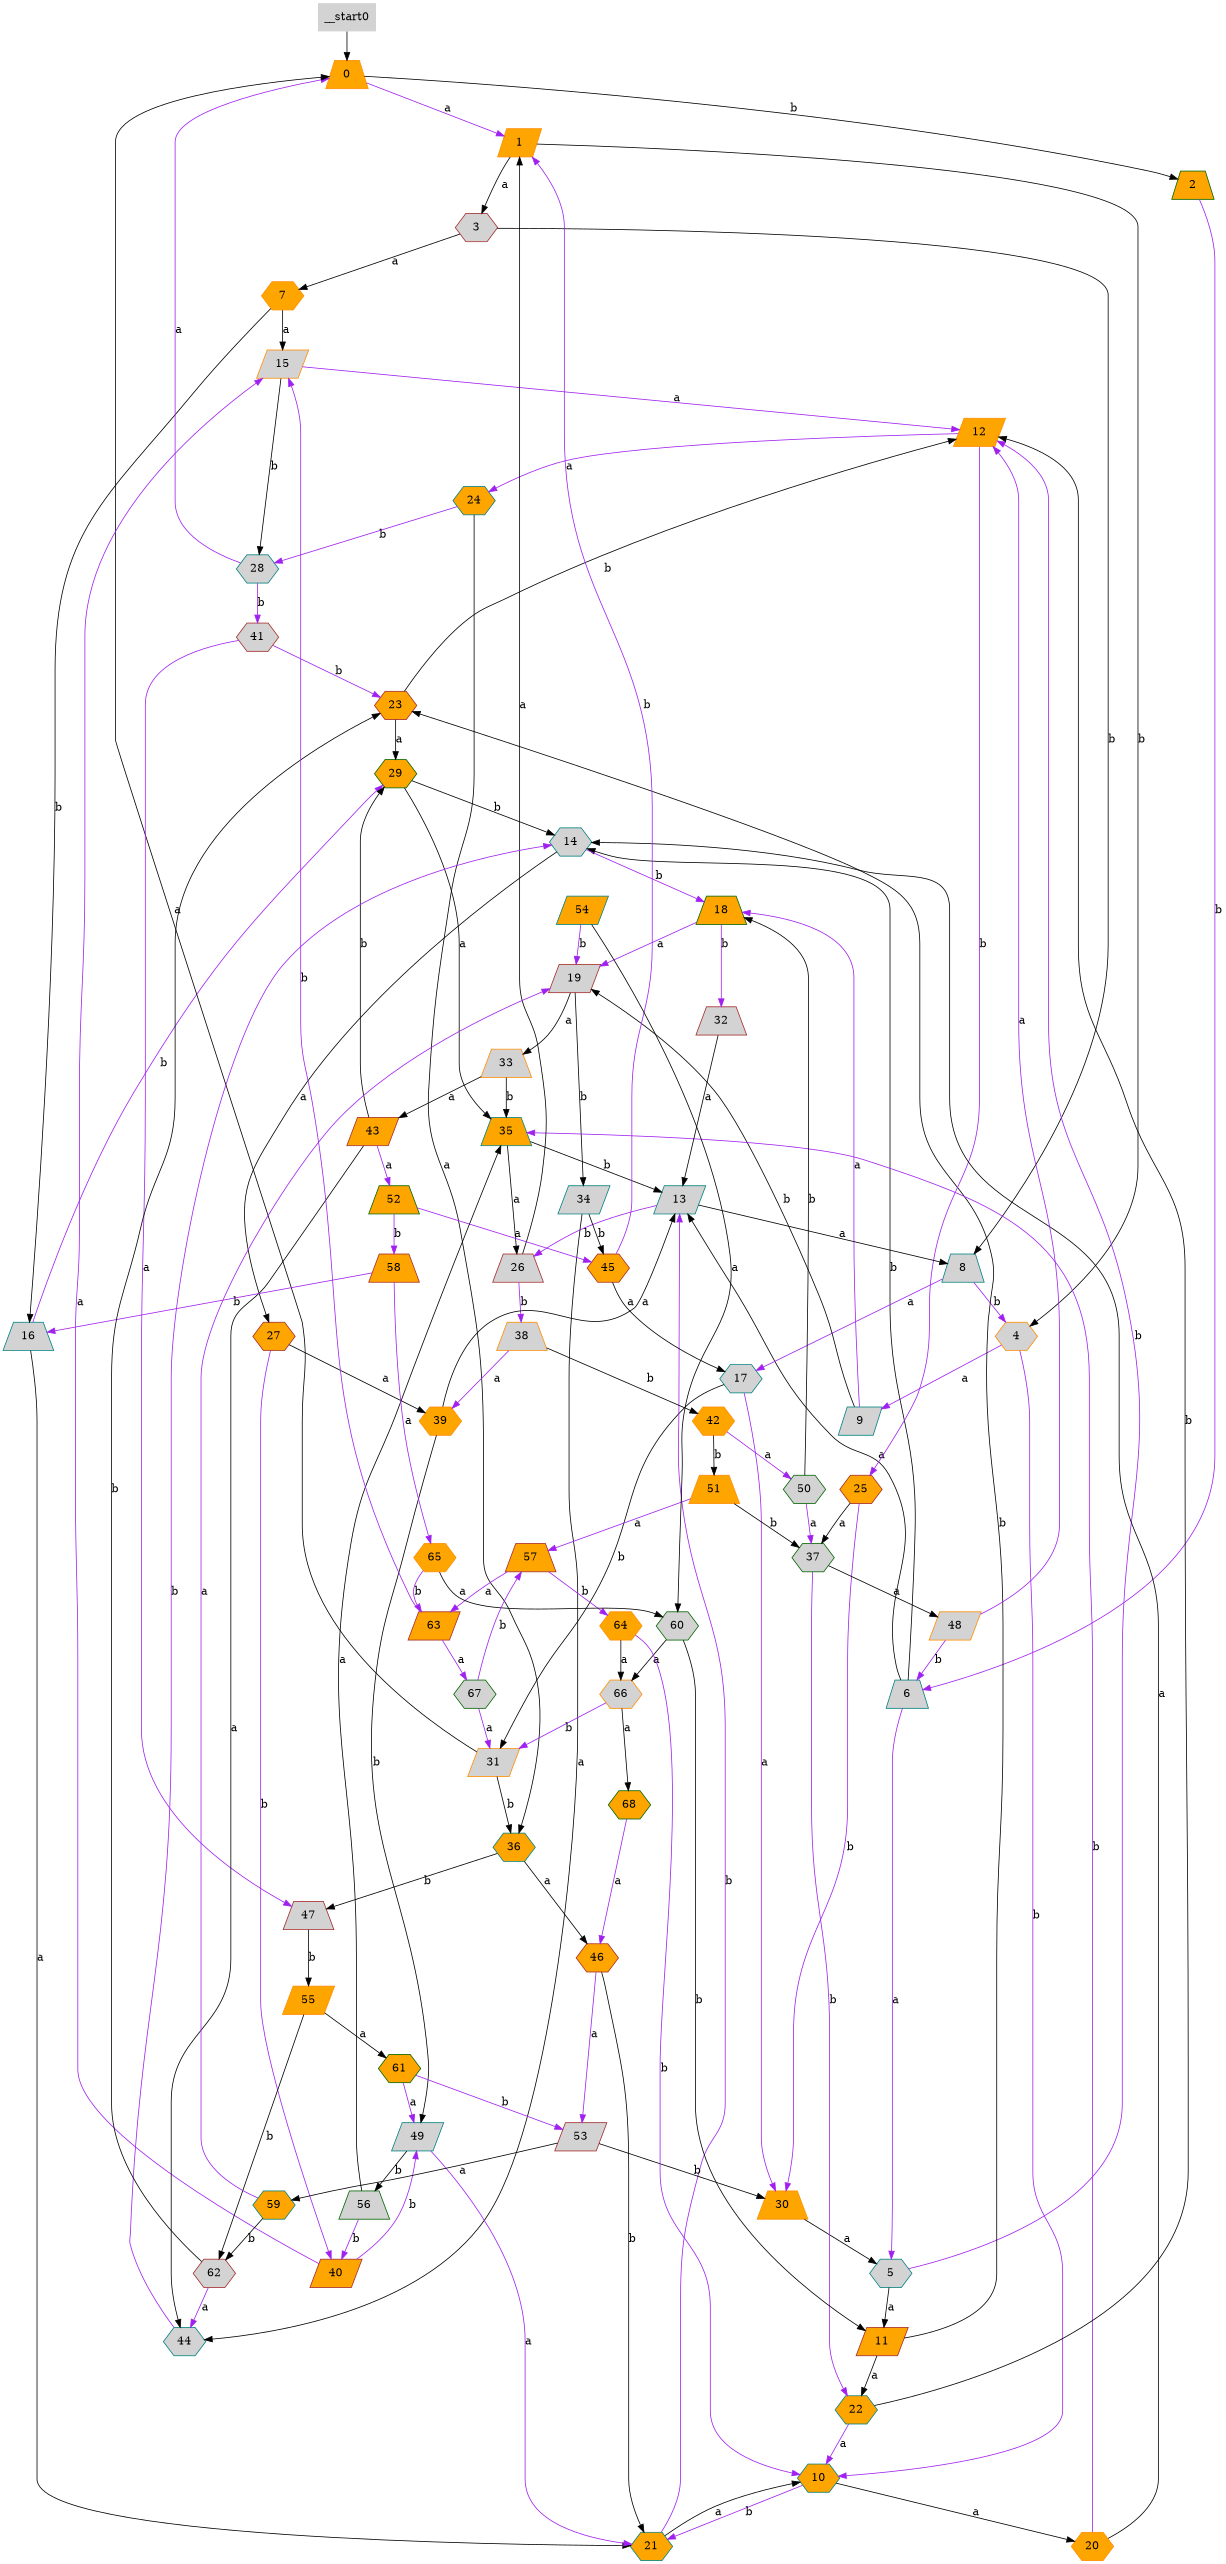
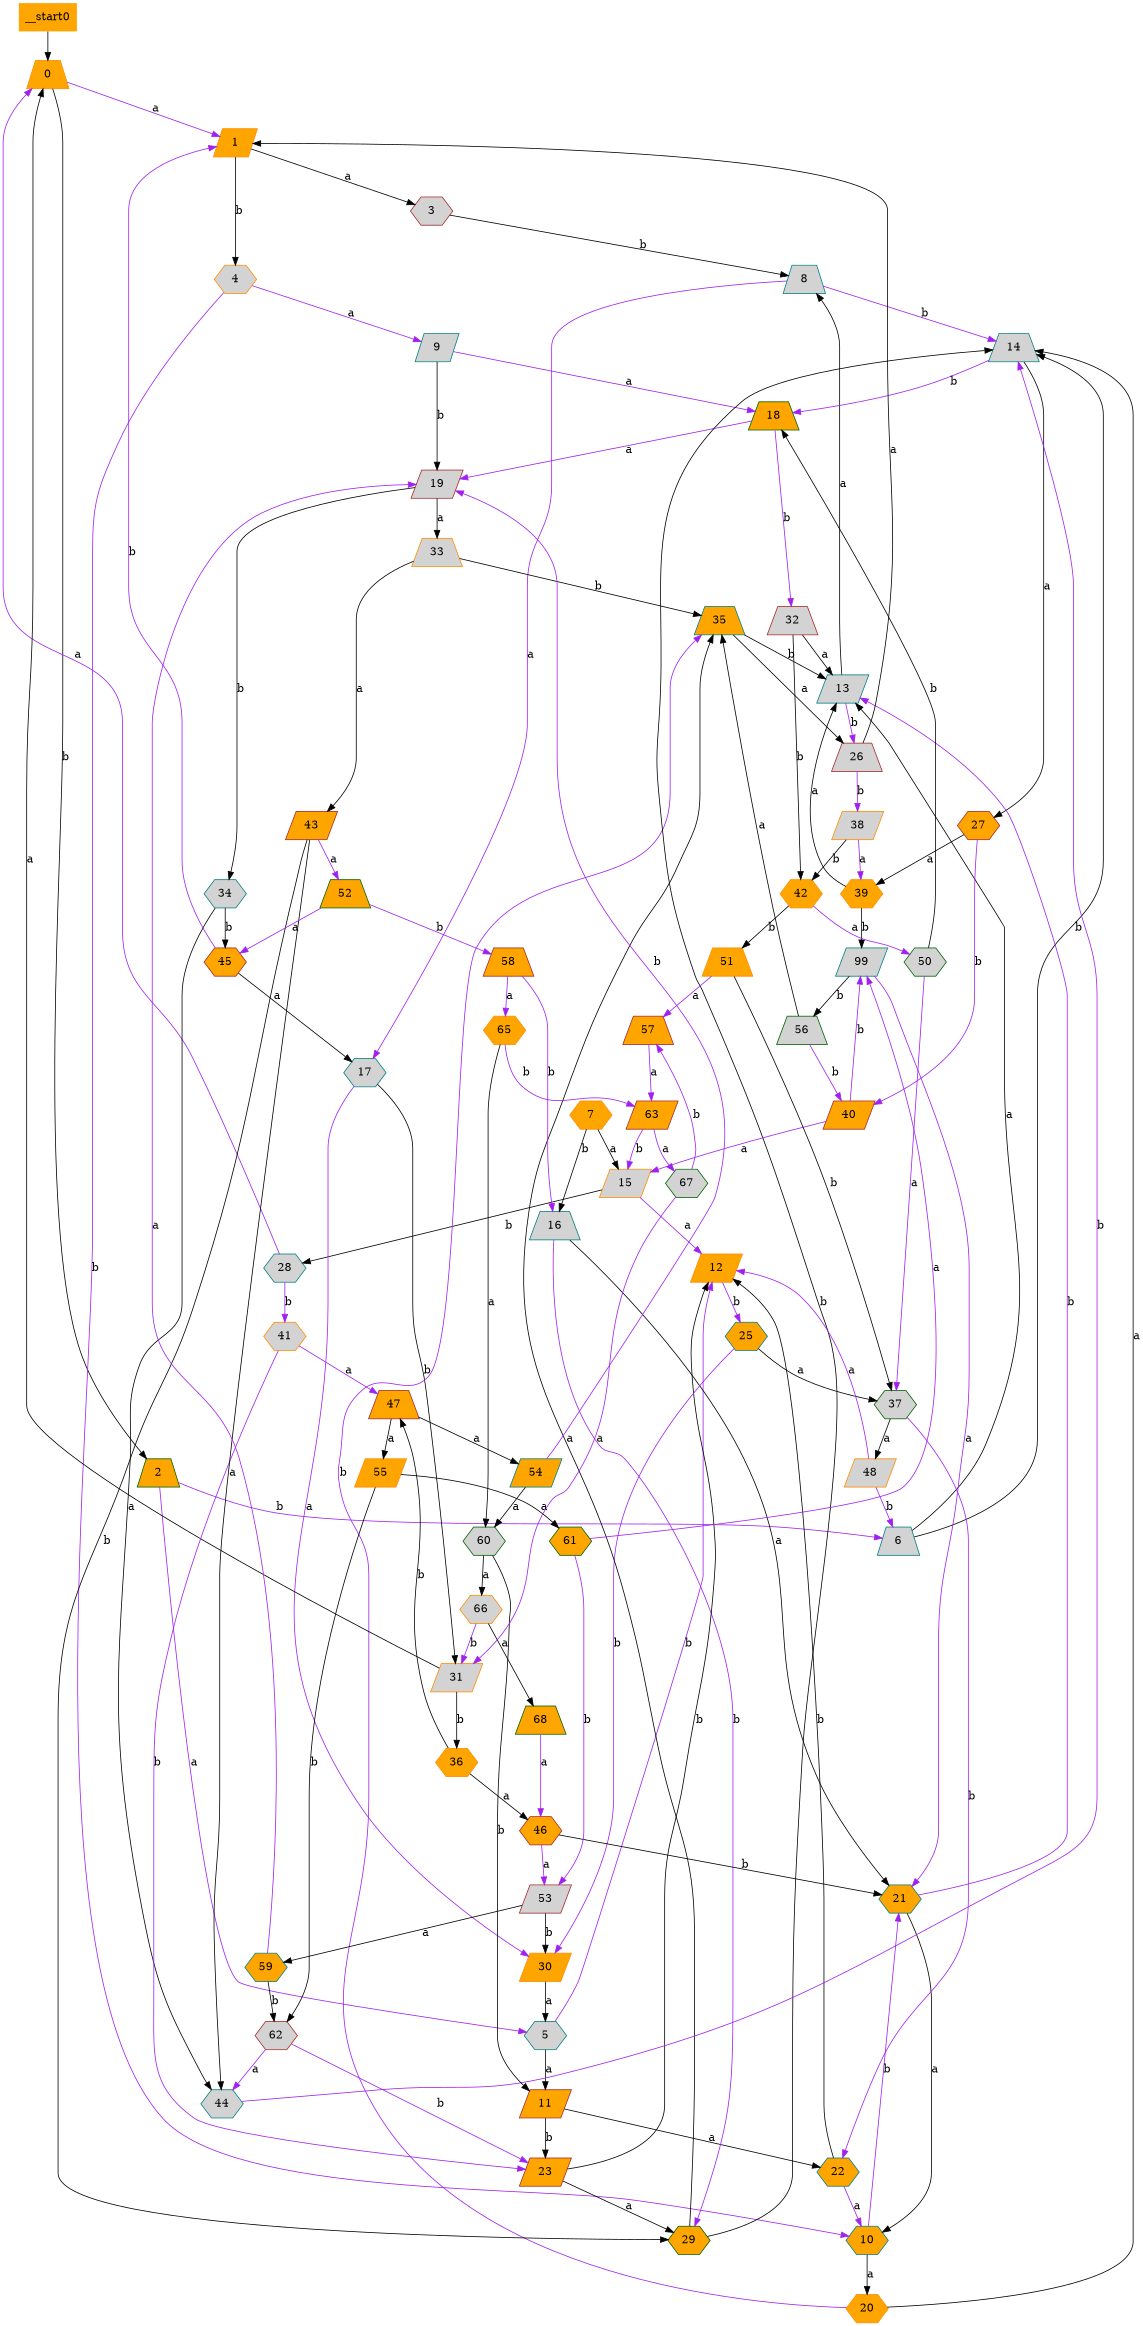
node "__start0": fillcolor lightgrey -> orange
edge "3" -> "7": removed, label "a"
node "24": removed
node "41": color brown -> darkorange
node "23": shape hexagon -> parallelogram
edge "32" -> "42": added, label "b"
node "14": shape hexagon -> trapezium
node "34": shape parallelogram -> hexagon
edge "8" -> "4": now "8" -> "14"
node "38": shape trapezium -> parallelogram
edge "47" -> "54": added, label "a"
edge "62" -> "23": color black -> purple
node "25": color brown -> teal
node "64": removed
node "68": shape hexagon -> trapezium
node "36": color teal -> darkorange
node "47": fillcolor lightgrey -> orange
edge "47" -> "55": label "b" -> "a"
edge "6" -> "5": now "2" -> "5"
node "49": label "49" -> "99"
node "30": shape trapezium -> parallelogram
